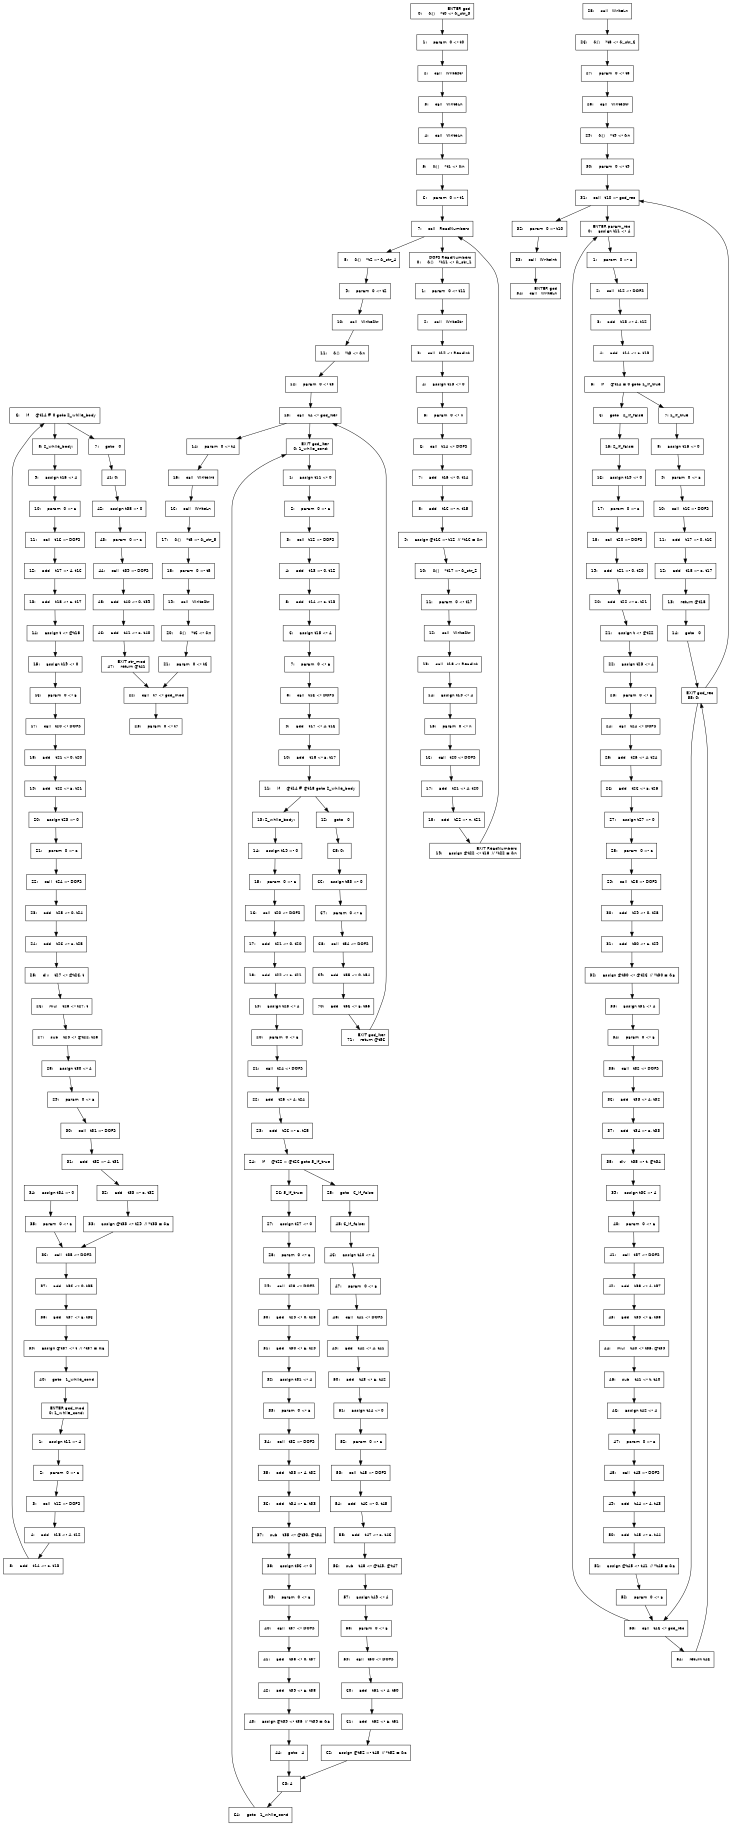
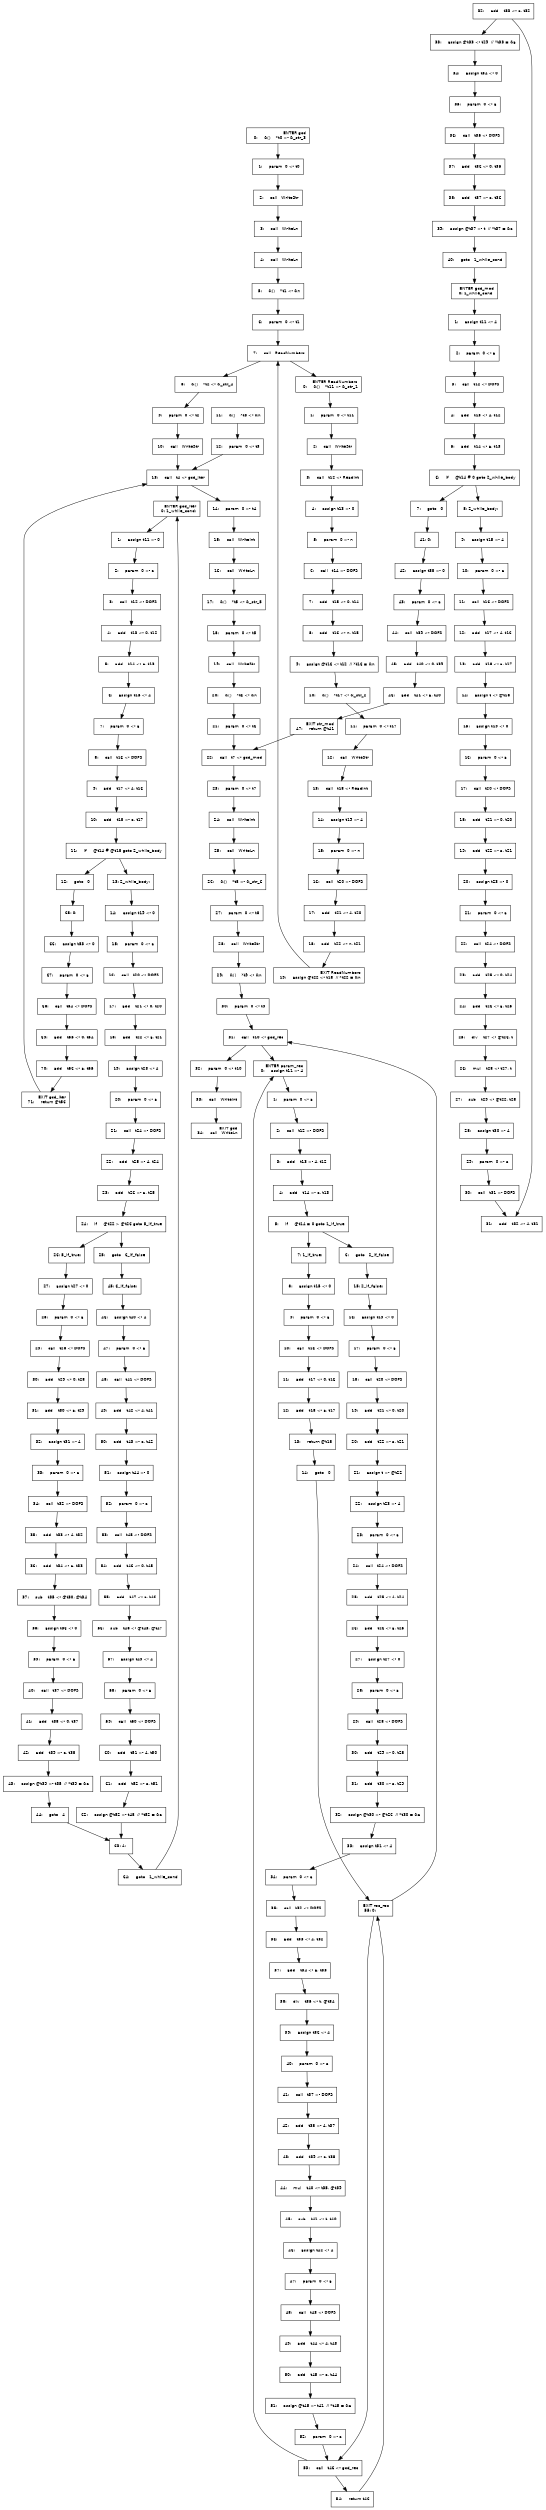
node "DOFS ReadNumbers 0:     &()    *t11 <- &_str_1": label "DOFS ReadNumbers 0:     &()    *t11 <- &_str_1" -> "ENTER ReadNumbers 0:     &()    *t11 <- &_str_1"
node "ENTER gcd 34:     call   WriteLn": label "ENTER gcd 34:     call   WriteLn" -> "EXIT gcd 34:     call   WriteLn"
edge "10:     call   WriteStr" -> "11:     &()    *t3 <- &n": now "10:     call   WriteStr" -> "13:     call   t4 <- gcd_iter"
node "EXIT gcd_iter 0: 1_while_cond:": label "EXIT gcd_iter 0: 1_while_cond:" -> "ENTER gcd_iter 0: 1_while_cond:"
node "EXIT gcd_rec 55: 0:": label "EXIT gcd_rec 55: 0:" -> "EXIT rec_rec 55: 0:"
node "24:     call   WriteInt": added
edge "31:     add    t32 <- 4, t31" -> "32:     add    t33 <- a, t32": reversed
edge "33:     assign @t33 <- t29  // *t33 = &a" -> "36:     call   t35 <- DOFS": now "33:     assign @t33 <- t29  // *t33 = &a" -> "34:     assign t34 <- 0"
